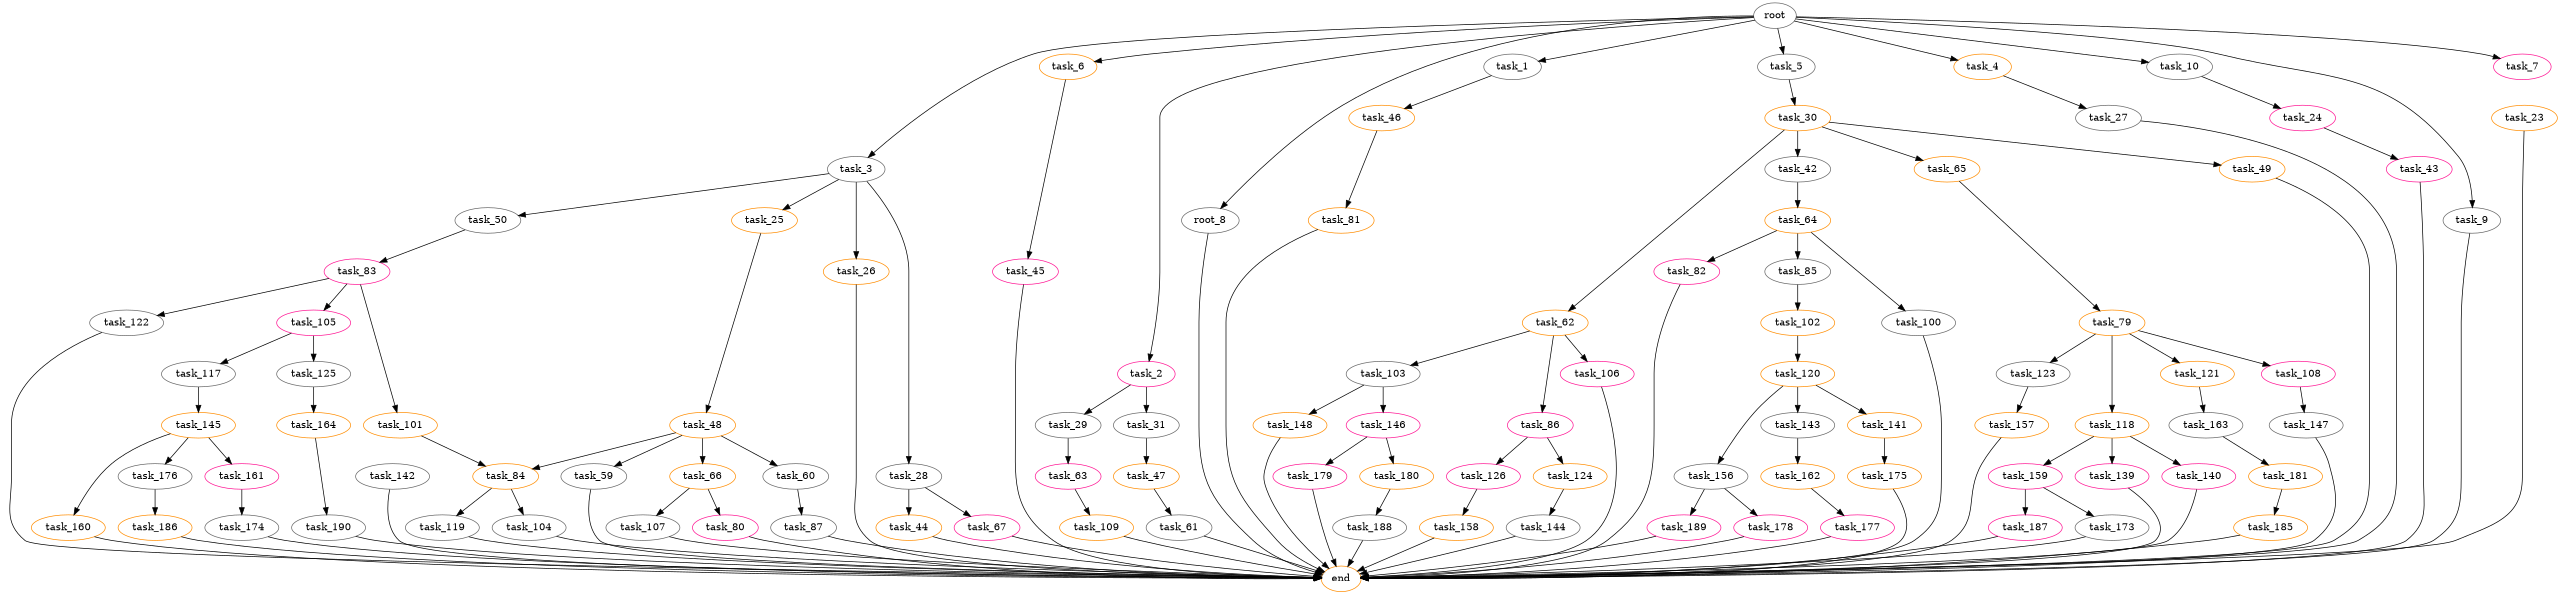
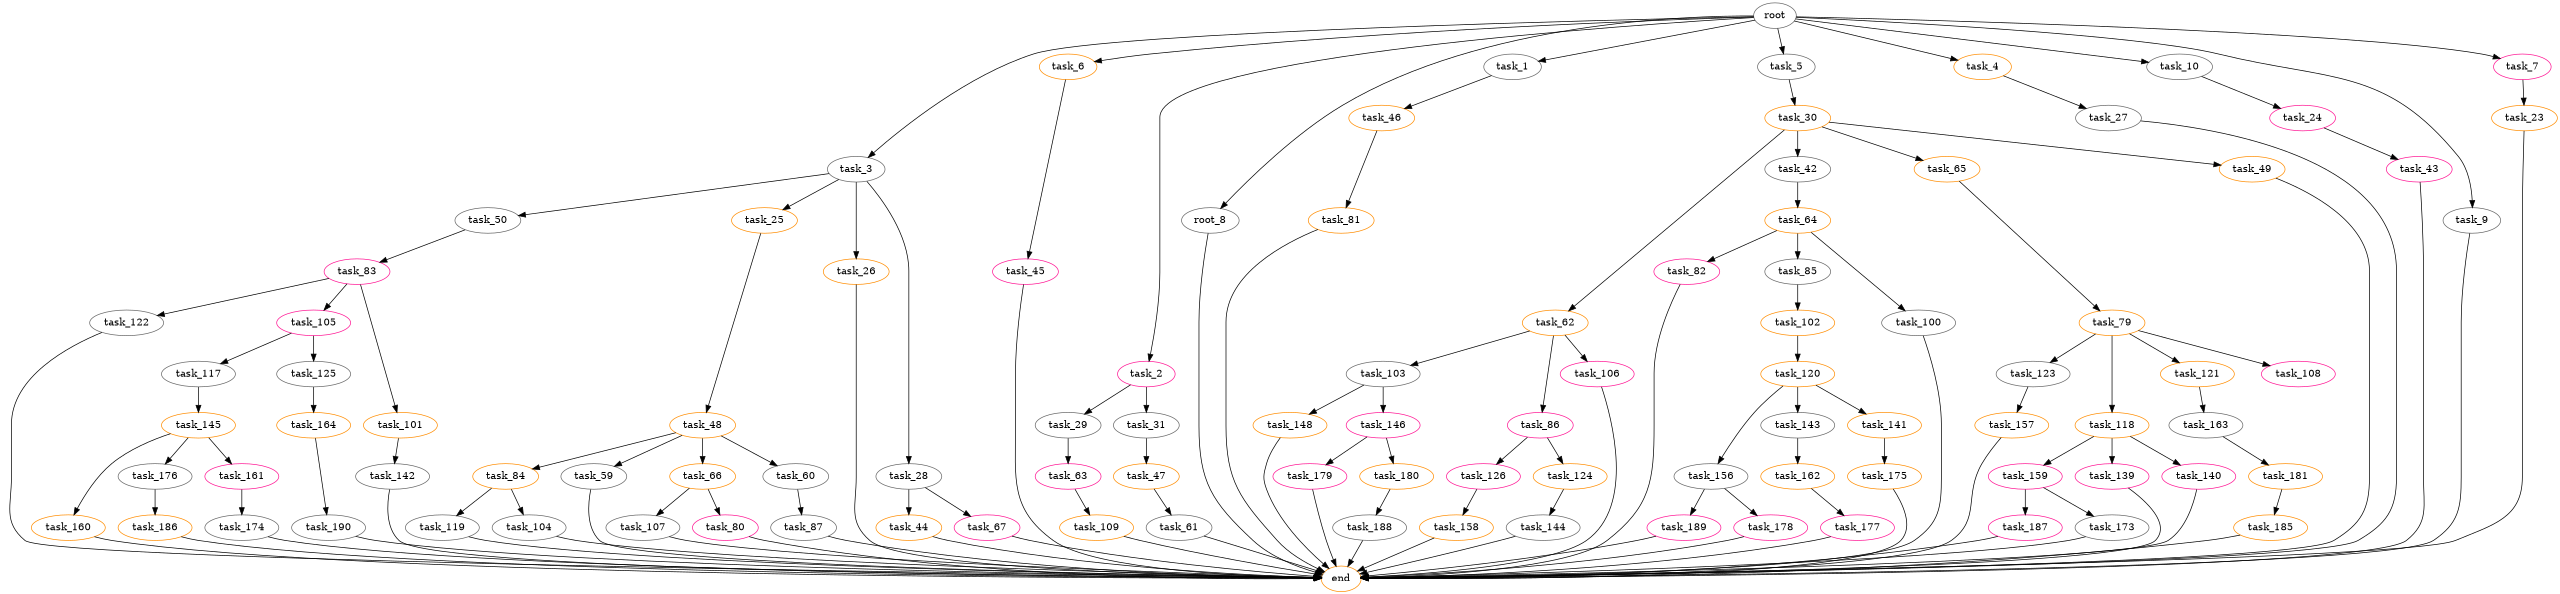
edge "task_7" -> "task_23": added
node "task_147": removed
edge "task_101" -> "task_84": now "task_101" -> "task_142"
